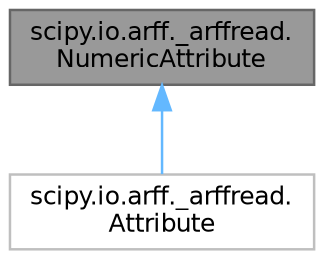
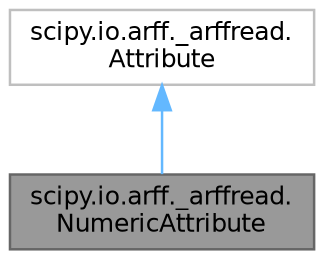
edge "scipy.io.arff._arffread. Attribute" -> "scipy.io.arff._arffread. NumericAttribute": reversed
